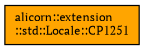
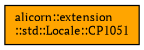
node "alicorn::extension ::std::Locale::CP1251": label "alicorn::extension ::std::Locale::CP1251" -> "alicorn::extension ::std::Locale::CP1051"
